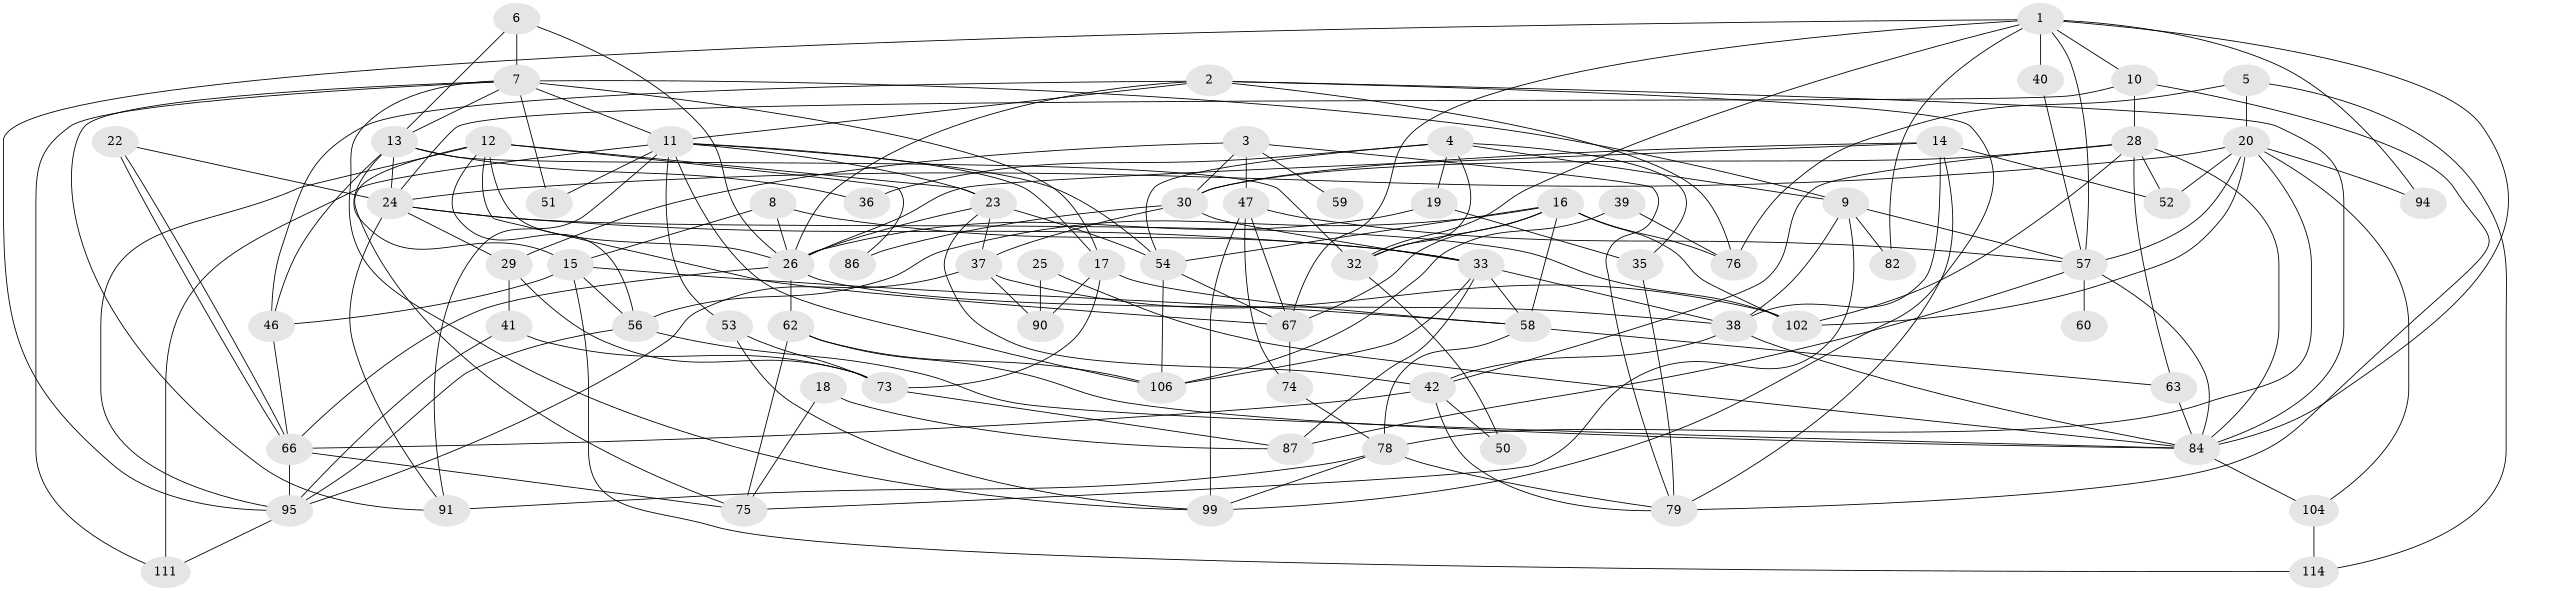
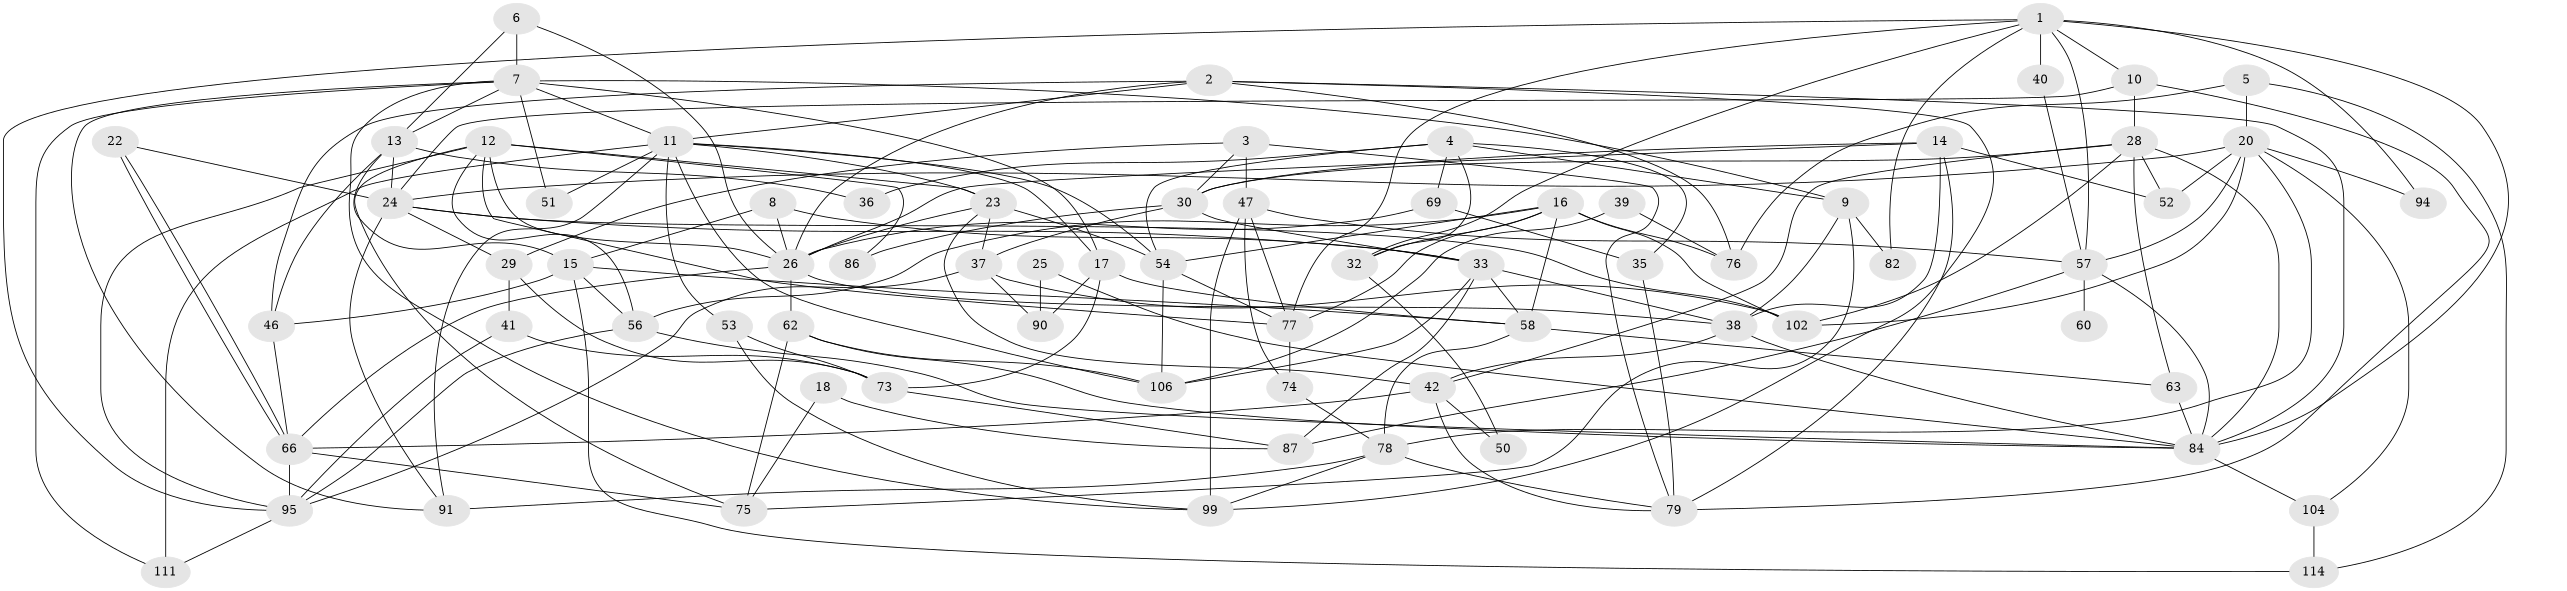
edge "13" -- "32": removed
node "59": removed
node "19": label "19" -> "69"
edge "9" -- "57": removed
node "67": label "67" -> "77"
